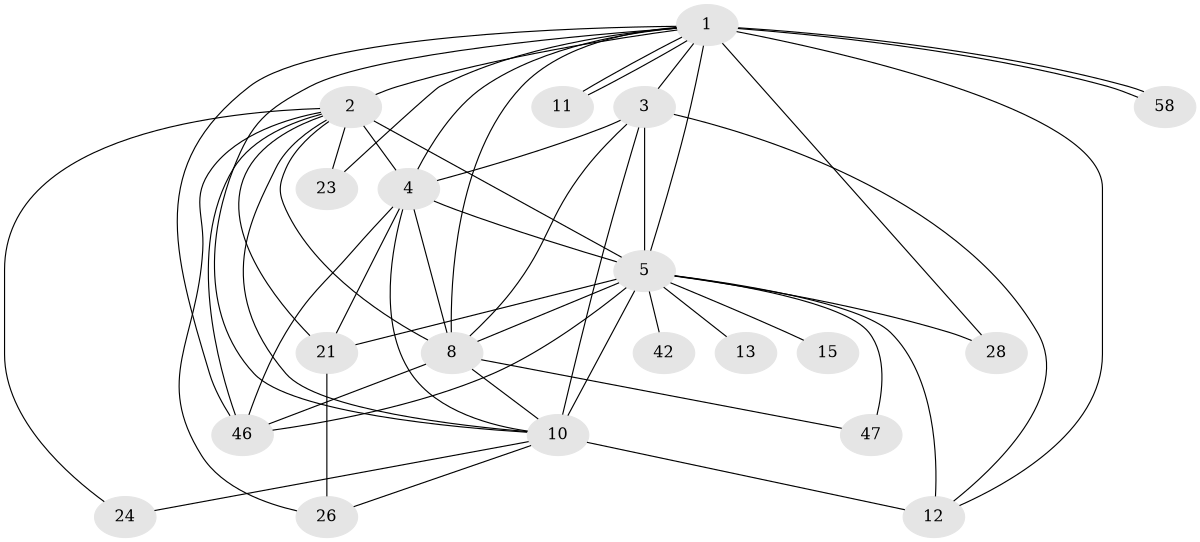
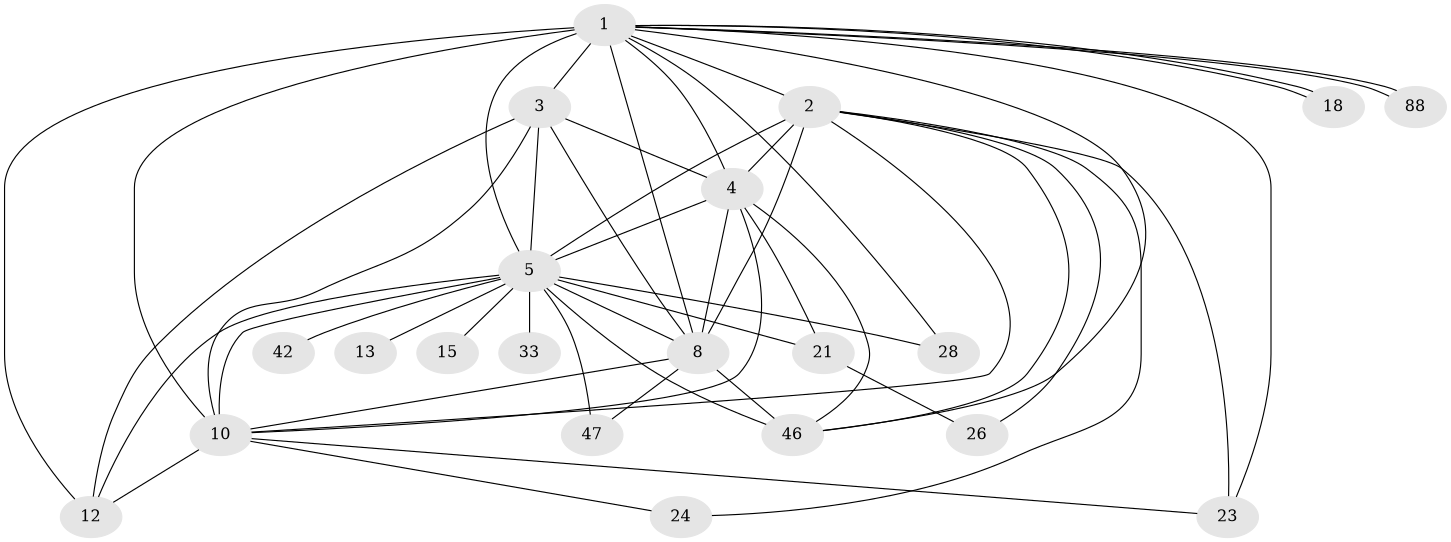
node "11": label "11" -> "18"
node "58": label "58" -> "88"
edge "2" -- "21": removed
node "33": added
edge "10" -- "26": now "10" -- "23"
